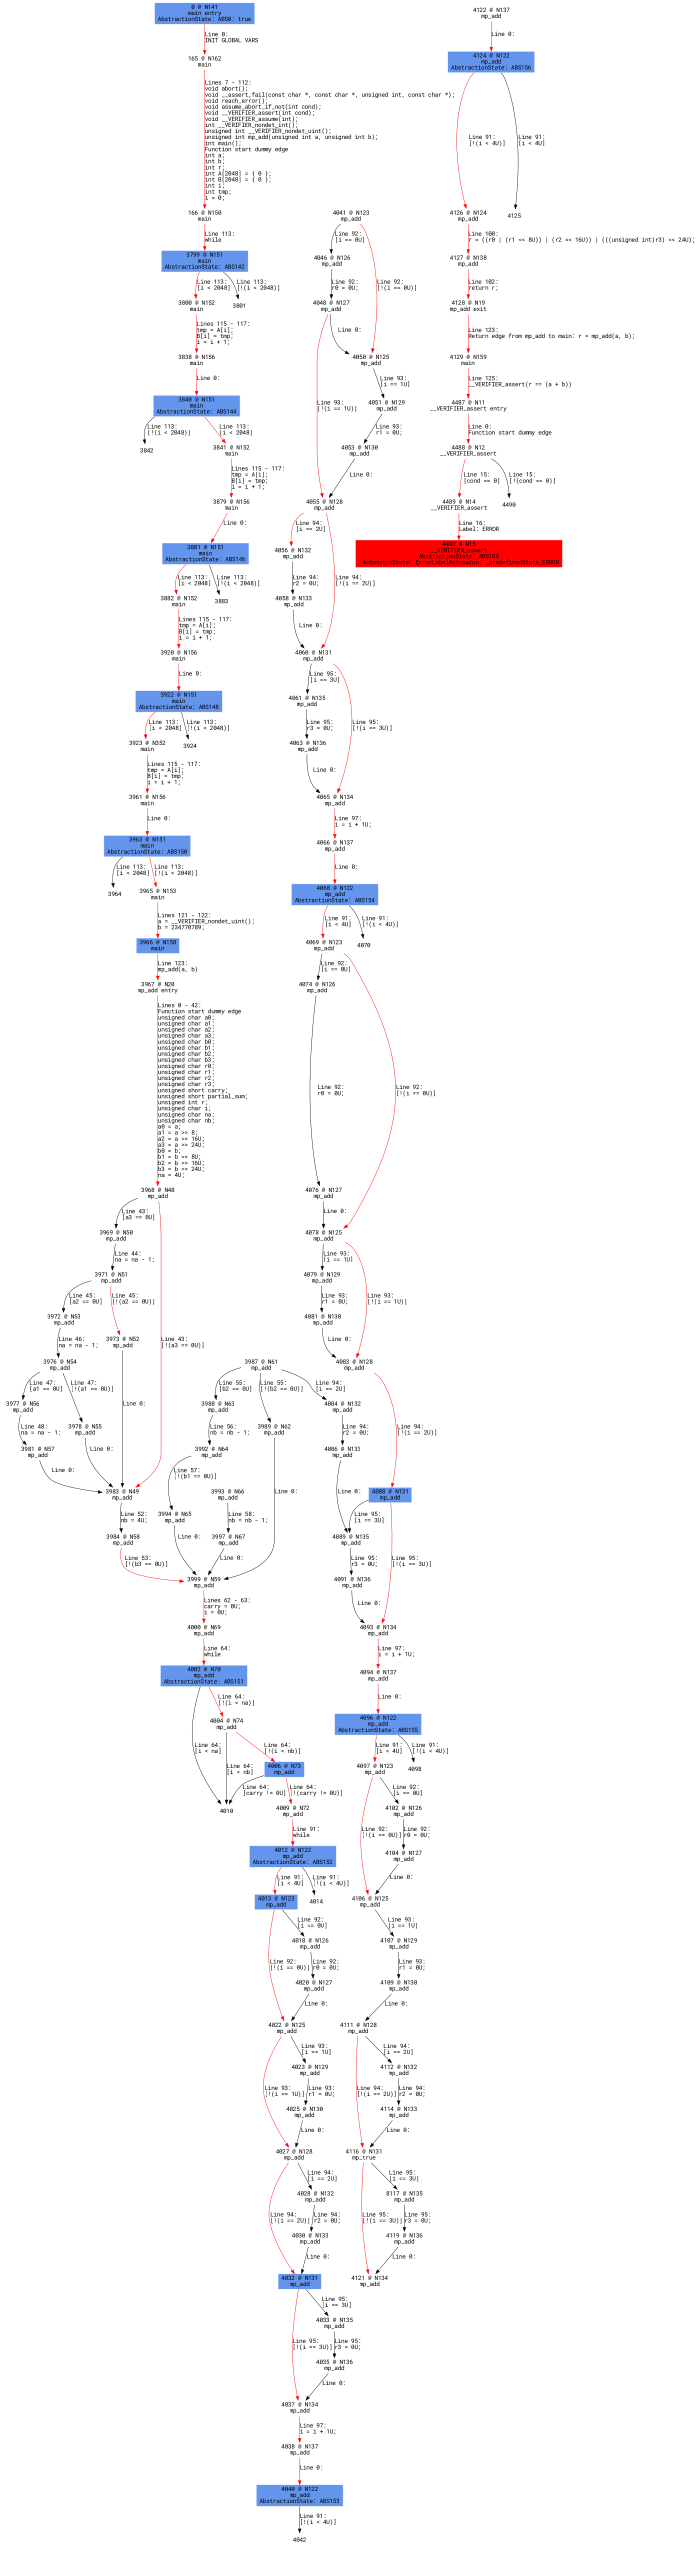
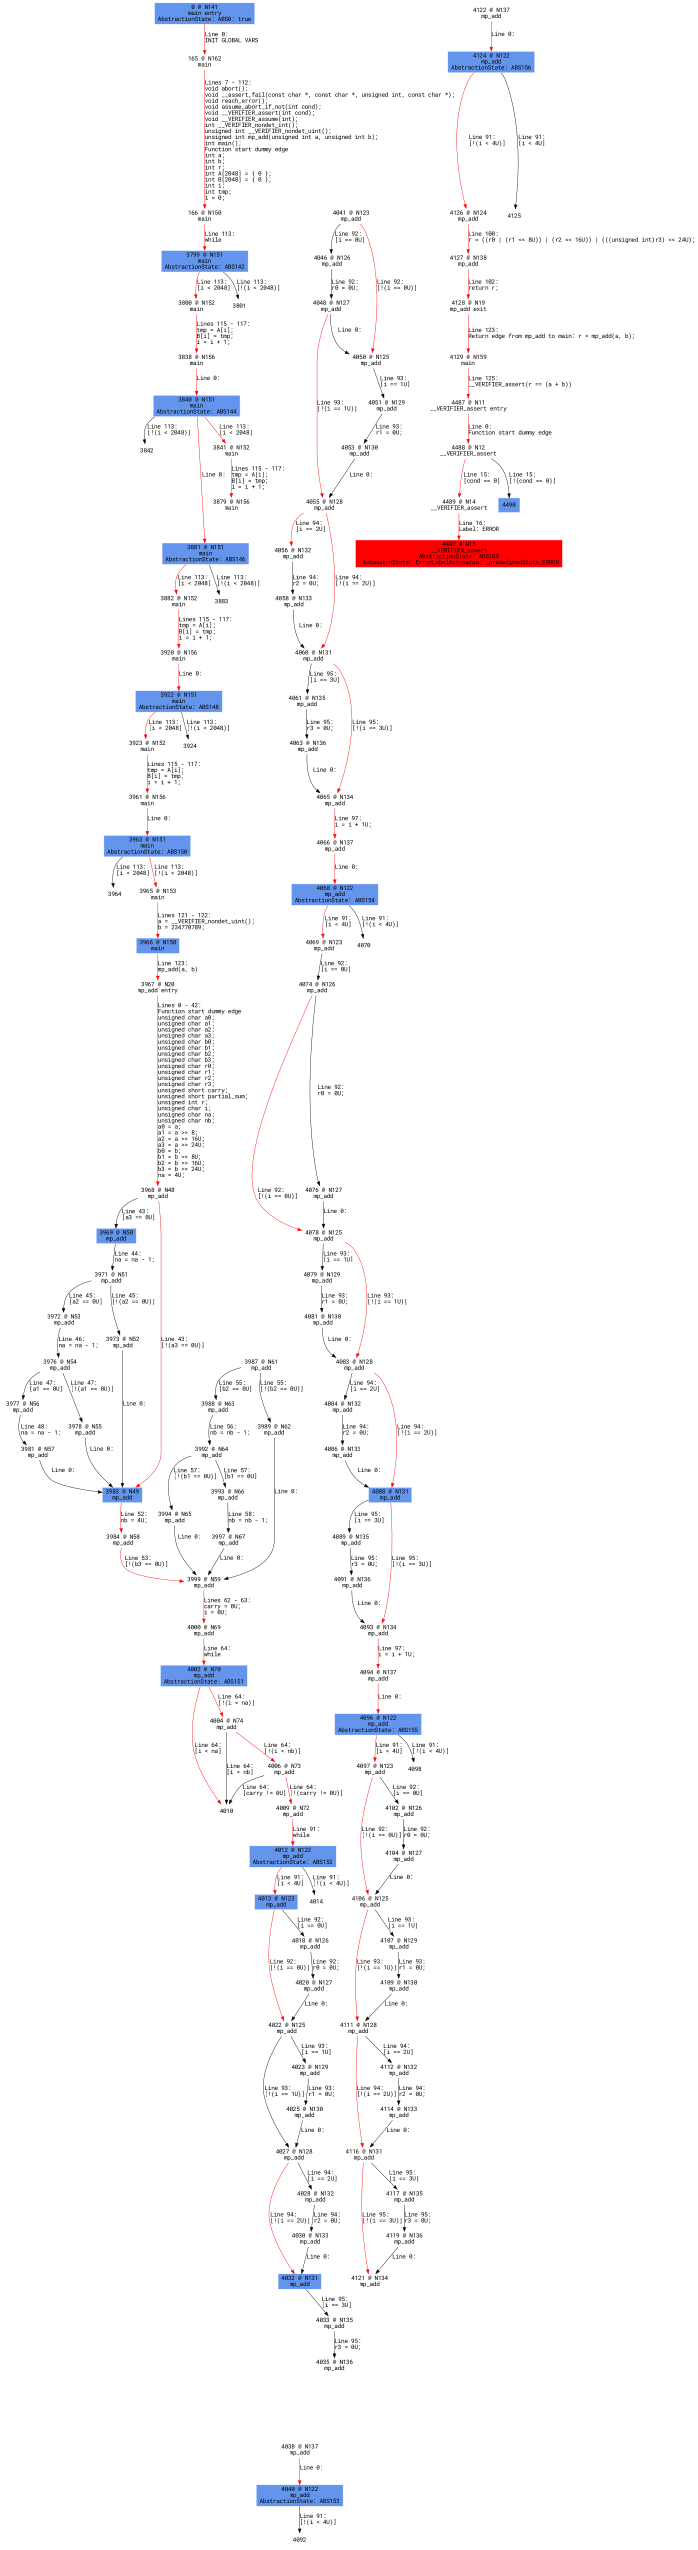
node "4490": fillcolor white -> cornflowerblue
edge "3879 @ N156 main" -> "3881 @ N151 main AbstractionState: ABS146": now "3840 @ N151 main AbstractionState: ABS144" -> "3881 @ N151 main AbstractionState: ABS146"
node "3923 @ N352 main": label "3923 @ N352 main" -> "3923 @ N152 main"
edge "4069 @ N123 mp_add" -> "4078 @ N125 mp_add": now "4074 @ N126 mp_add" -> "4078 @ N125 mp_add"
node "3969 @ N50 mp_add": fillcolor white -> cornflowerblue
edge "3971 @ N51 mp_add" -> "3973 @ N52 mp_add": color red -> black
edge "3987 @ N61 mp_add" -> "4084 @ N132 mp_add": now "4083 @ N128 mp_add" -> "4084 @ N132 mp_add"
edge "3992 @ N64 mp_add" -> "3993 @ N66 mp_add": added, label "Line 57: [b1 == 0U]"
node "3983 @ N49 mp_add": fillcolor white -> cornflowerblue
edge "4086 @ N133 mp_add" -> "4089 @ N135 mp_add": now "4086 @ N133 mp_add" -> "4088 @ N131 mp_add"
edge "3983 @ N49 mp_add" -> "3984 @ N58 mp_add": color black -> red
edge "4002 @ N70 mp_add AbstractionState: ABS151" -> "4010": color black -> red
node "4006 @ N73 mp_add": fillcolor cornflowerblue -> white
edge "4106 @ N125 mp_add" -> "4111 @ N128 mp_add": added, label "Line 93: [!(i == 1U)]"
edge "4022 @ N125 mp_add" -> "4027 @ N128 mp_add": color red -> black
node "4116 @ N131 mp_true": label "4116 @ N131 mp_true" -> "4116 @ N131 mp_add"
node "8117 @ N135 mp_add": label "8117 @ N135 mp_add" -> "4117 @ N135 mp_add"
node "4037 @ N134 mp_add": removed
node "4042": label "4042" -> "4092"
